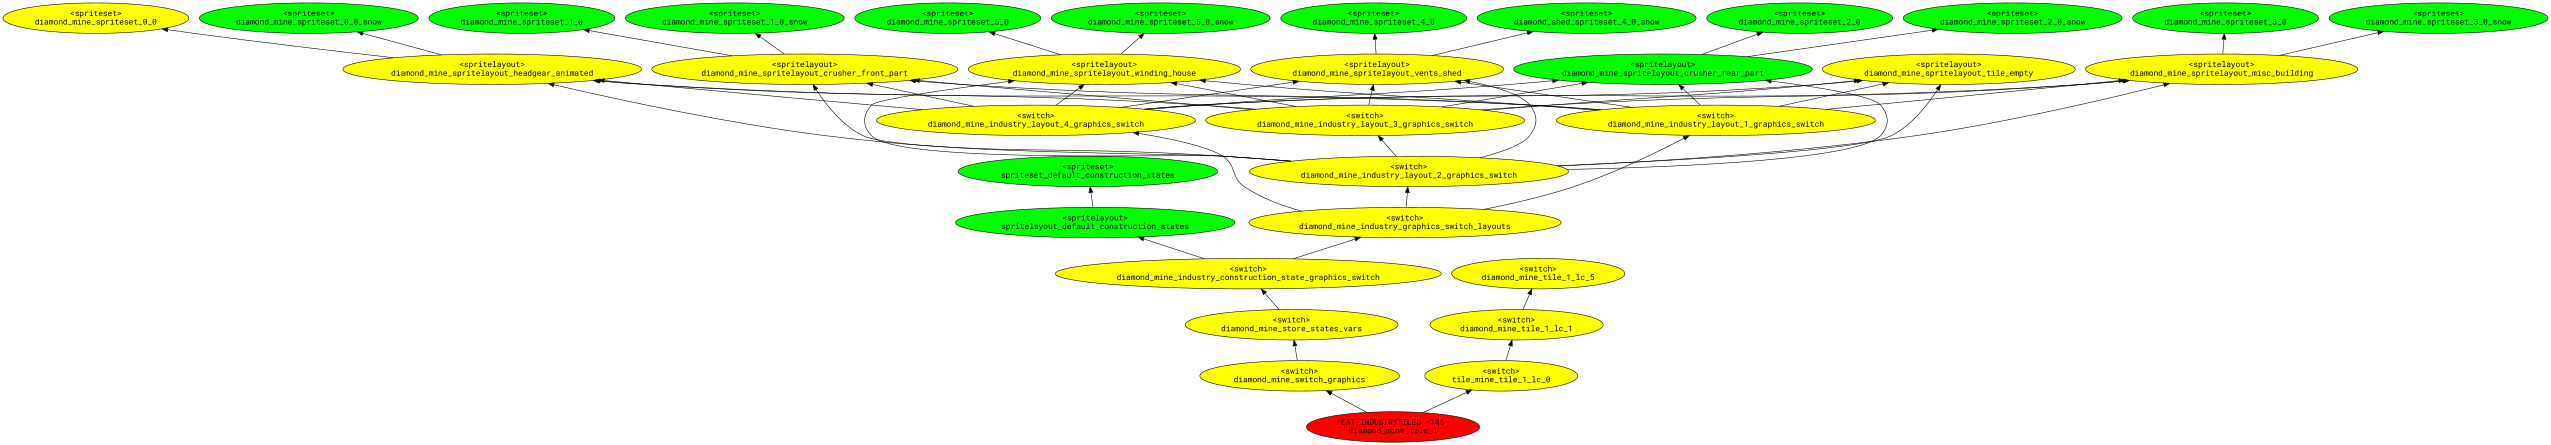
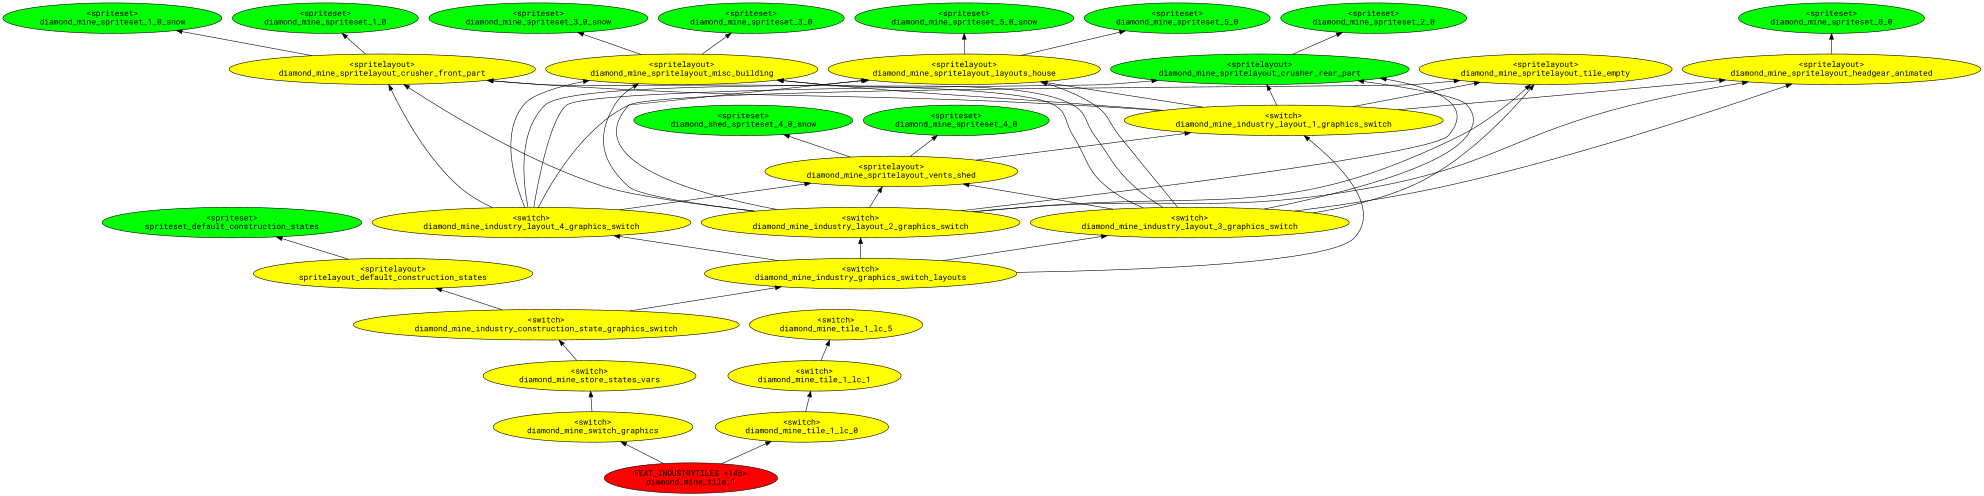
node "<spriteset> diamond_mine_spriteset_0_0": fillcolor yellow -> green
node "<spriteset> diamond_mine_spriteset_0_0_snow": removed
node "<spriteset> diamond_mine_spriteset_2_0_snow": removed
node "<spritelayout> diamond_mine_spritelayout_winding_house": label "<spritelayout> diamond_mine_spritelayout_winding_house" -> "<spritelayout> diamond_mine_spritelayout_layouts_house"
edge "<switch> diamond_mine_industry_layout_4_graphics_switch" -> "<spritelayout> diamond_mine_spritelayout_headgear_animated": removed
edge "<switch> diamond_mine_industry_layout_1_graphics_switch" -> "<spritelayout> diamond_mine_spritelayout_vents_shed": reversed
edge "<switch> diamond_mine_industry_layout_2_graphics_switch" -> "<switch> diamond_mine_industry_layout_3_graphics_switch": now "<switch> diamond_mine_industry_graphics_switch_layouts" -> "<switch> diamond_mine_industry_layout_3_graphics_switch"
node "<spritelayout> spritelayout_default_construction_states": fillcolor green -> yellow
node "<switch> tile_mine_tile_1_lc_0": label "<switch> tile_mine_tile_1_lc_0" -> "<switch> diamond_mine_tile_1_lc_0"
